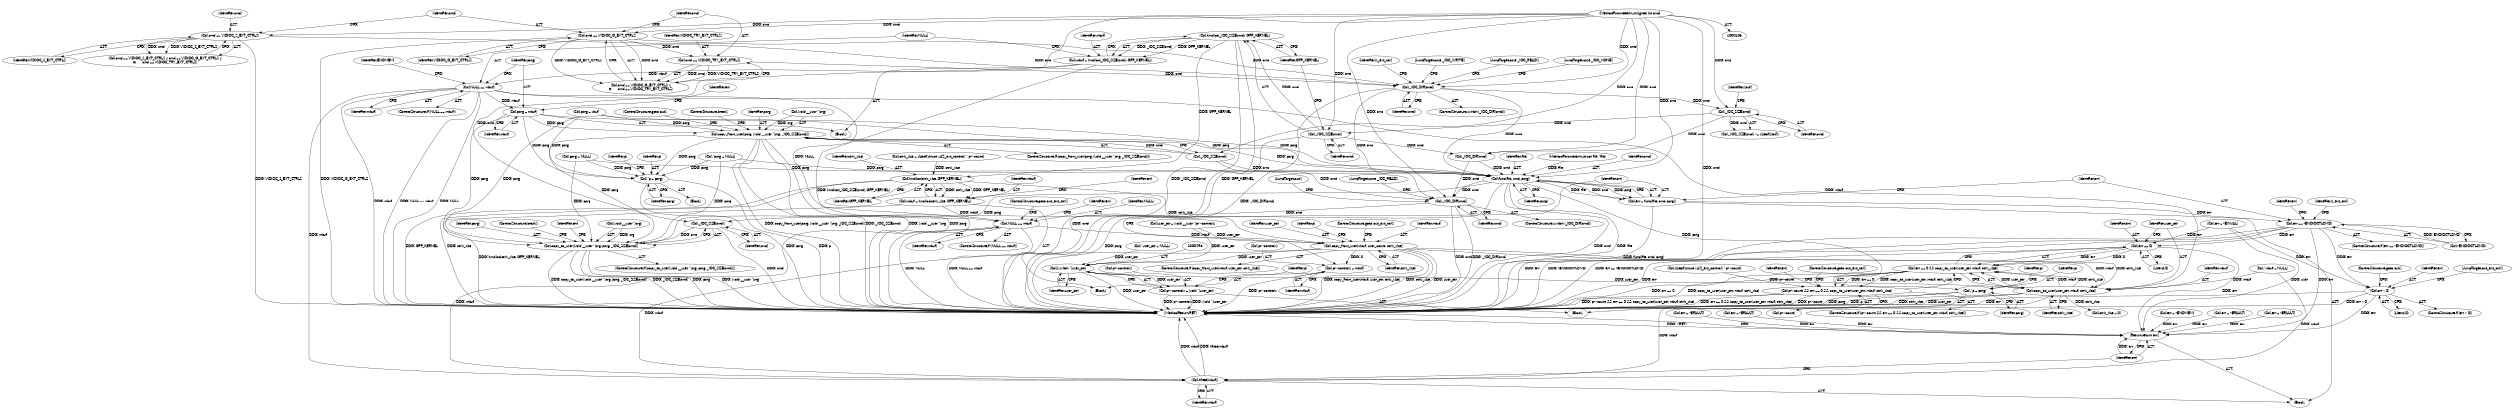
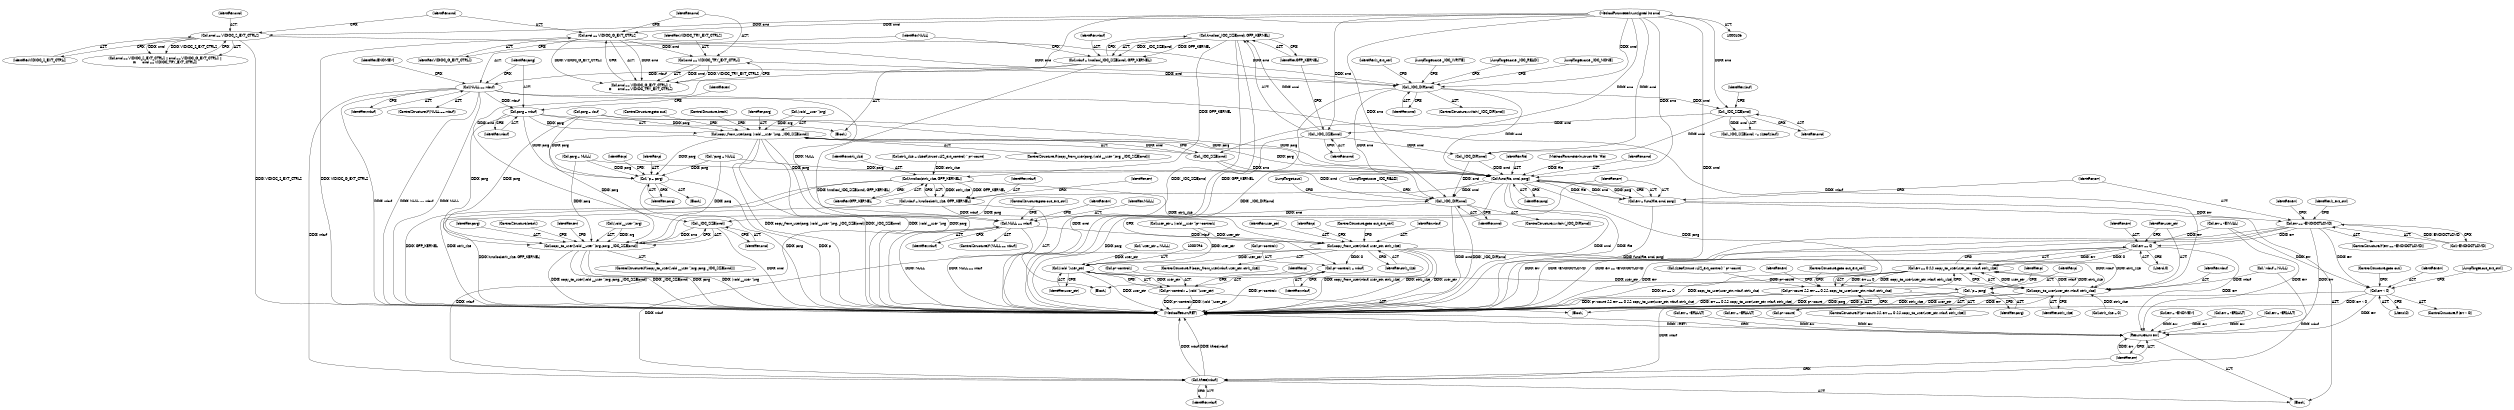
node "(Call,copy_from_user(mbuf, user_count, ctrls_size))": label "(Call,copy_from_user(mbuf, user_count, ctrls_size))" -> "(Call,copy_from_user(mbuf, user_ptr, ctrls_size))"
node "(Call,(switch *)user_ptr)": label "(Call,(switch *)user_ptr)" -> "(Call,(void *)user_ptr)"
edge "(Call,err = -EINVAL)" -> "(Return,return err;)": label "DDG: user" -> "DDG: err"
edge "(Call,copy_to_user(user_ptr, mbuf, ctrls_size))" -> "(Call,ctrls_size = 0)": reversed
